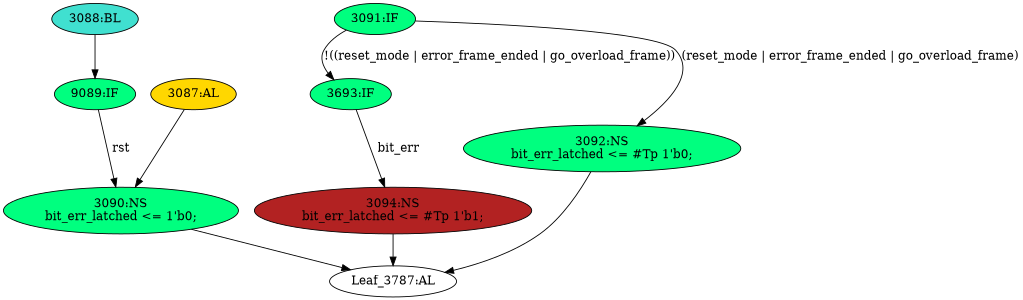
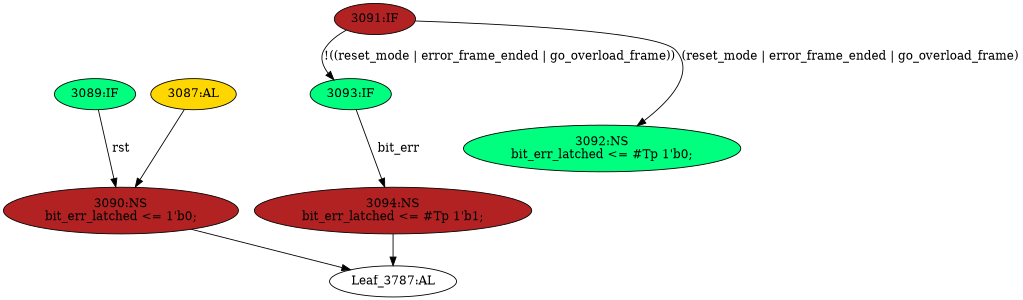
node "3088:BL": removed
node "3091:IF": fillcolor springgreen -> firebrick
node "9089:IF": label "9089:IF" -> "3089:IF"
node "3693:IF": label "3693:IF" -> "3093:IF"
node "3090:NS bit_err_latched <= 1'b0;": fillcolor springgreen -> firebrick
edge "3092:NS bit_err_latched <= #Tp 1'b0;" -> "Leaf_3787:AL": removed
